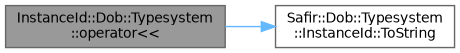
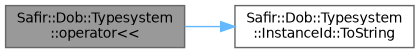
node "InstanceId::Dob::Typesystem ::operator<<": label "InstanceId::Dob::Typesystem ::operator<<" -> "Safir::Dob::Typesystem ::operator<<"
